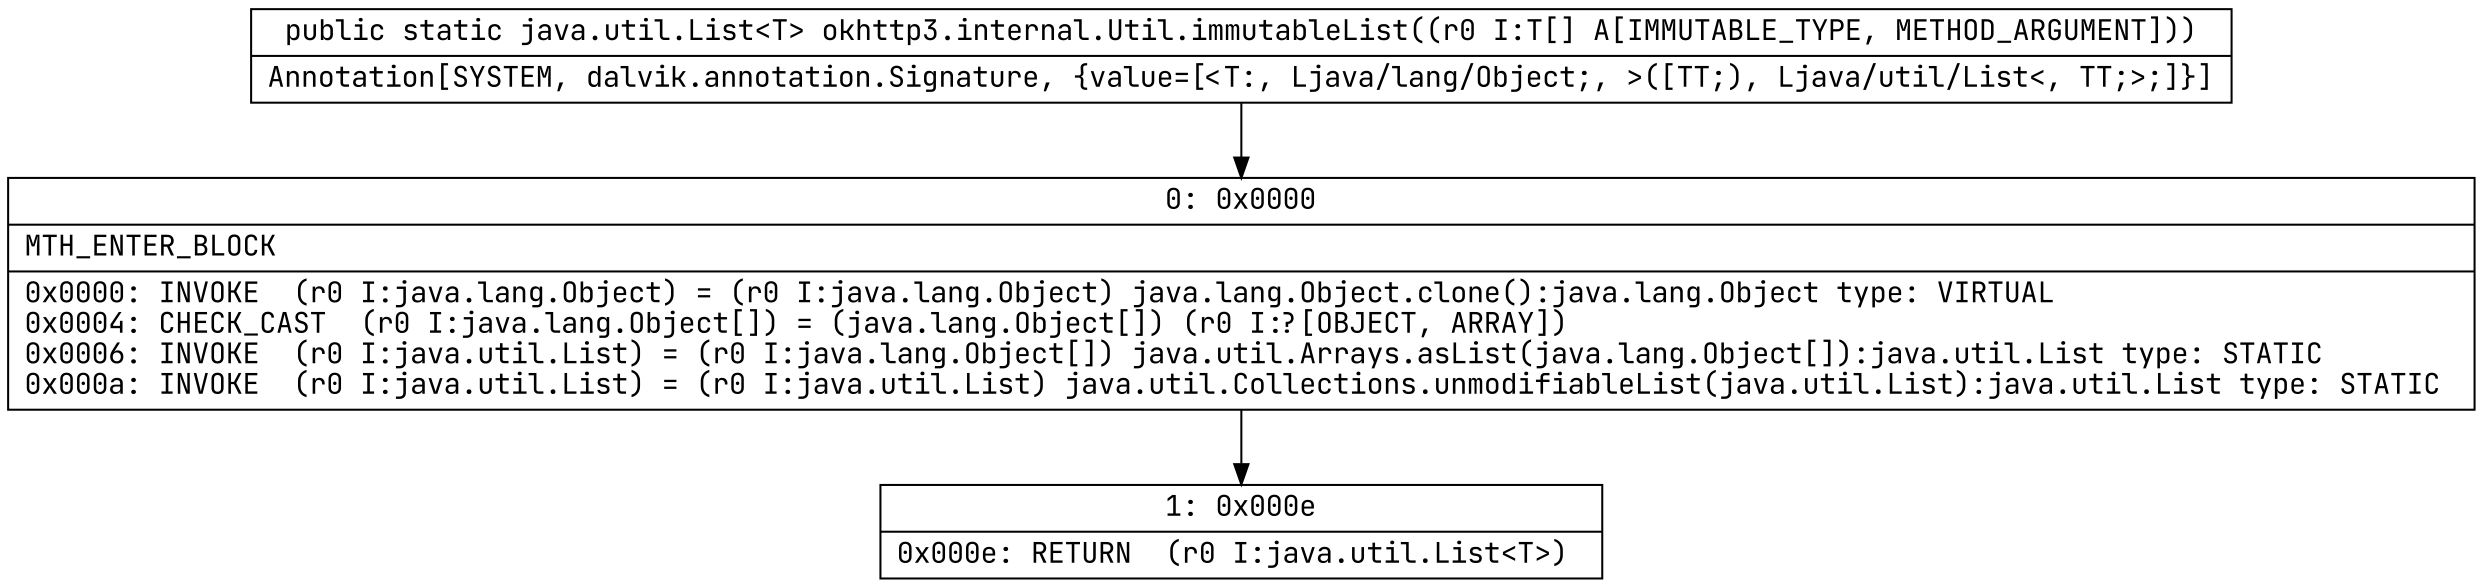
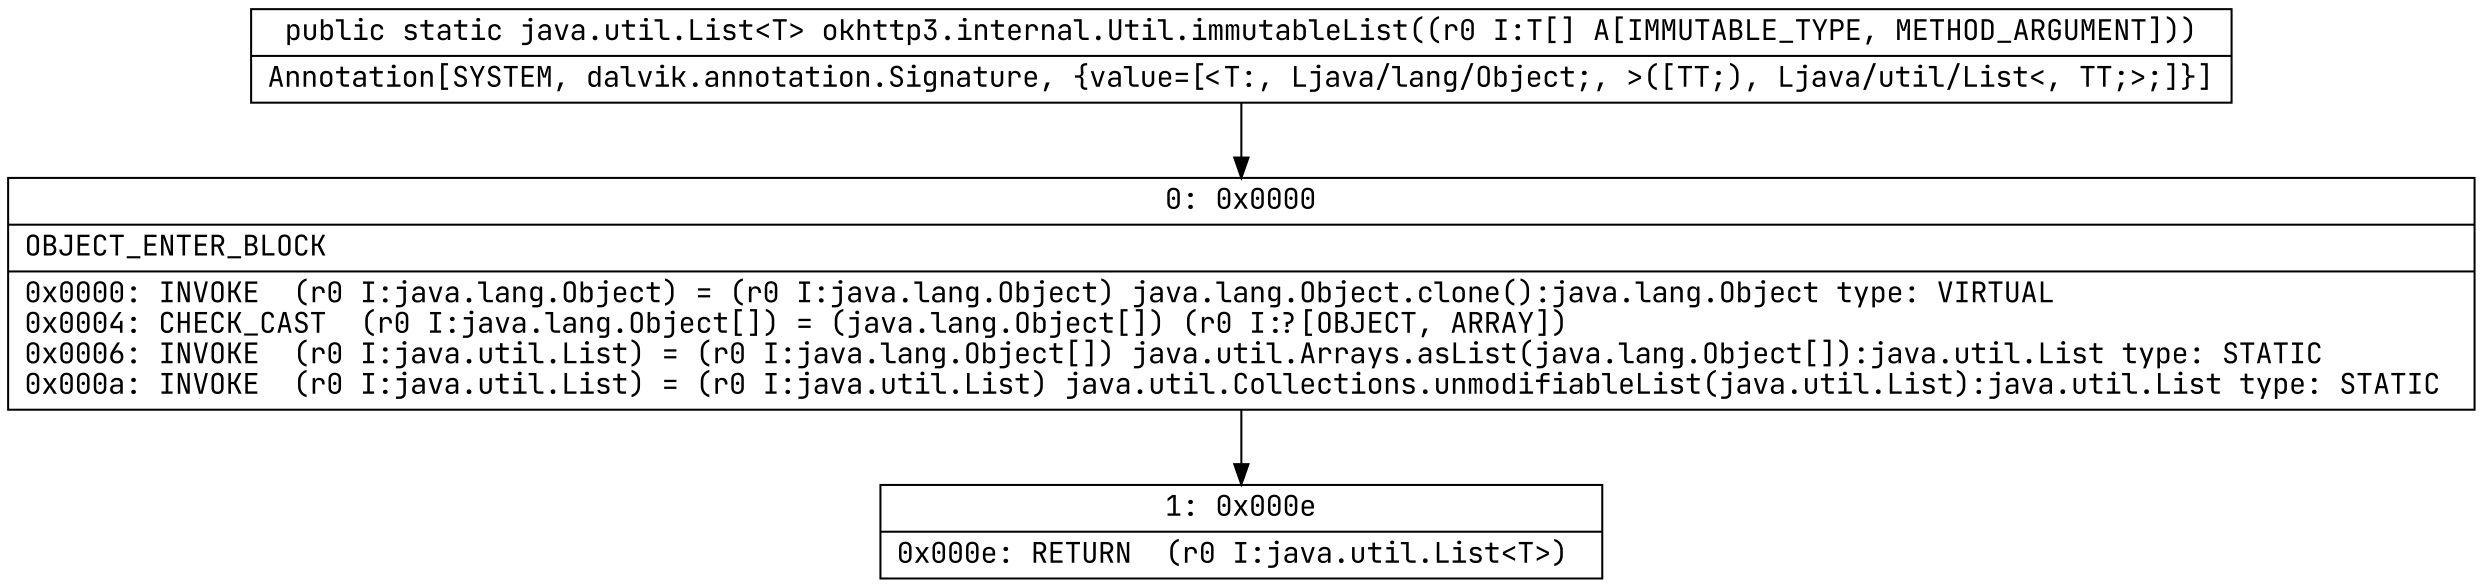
node "0: 0x0000": text "MTH_ENTER_BLOCK" -> "OBJECT_ENTER_BLOCK"
